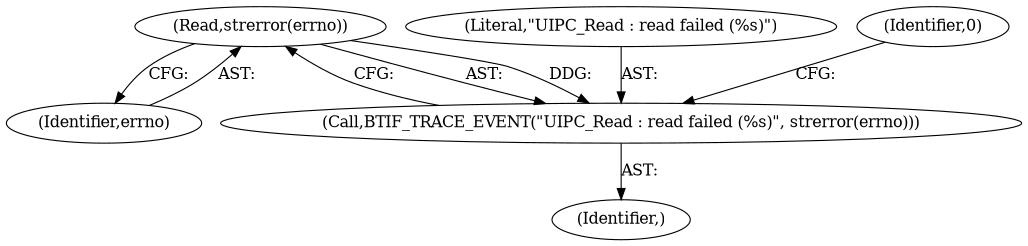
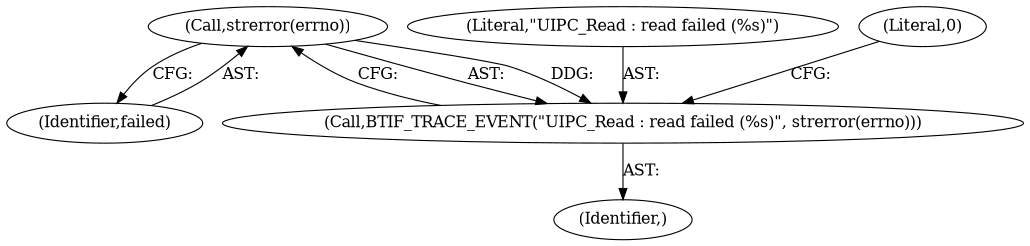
node "(Read,strerror(errno))": label "(Read,strerror(errno))" -> "(Call,strerror(errno))"
node "(Identifier,0)": label "(Identifier,0)" -> "(Literal,0)"
node "(Identifier,errno)": label "(Identifier,errno)" -> "(Identifier,failed)"
